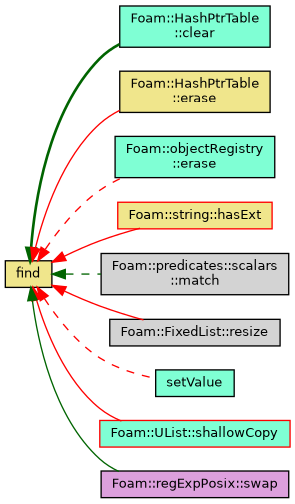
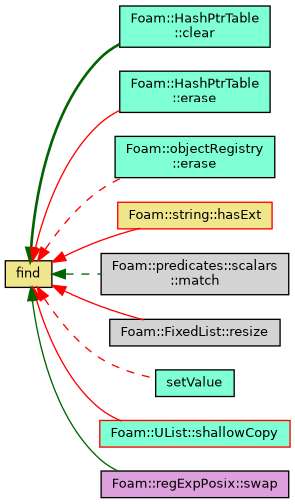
node "Foam::HashPtrTable ::erase": fillcolor khaki -> aquamarine
